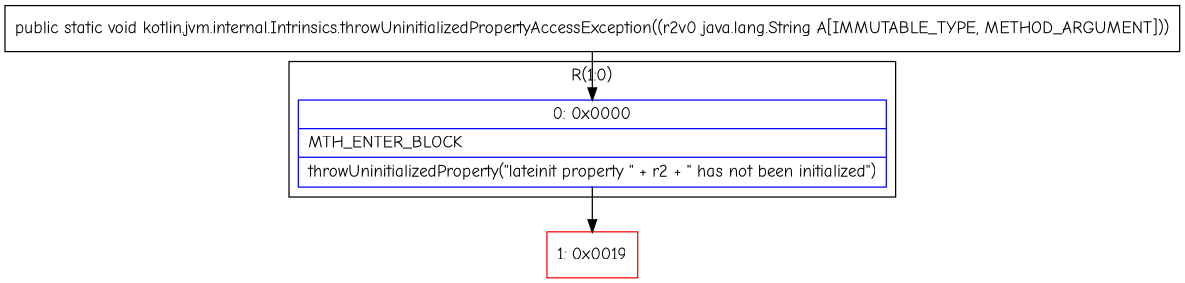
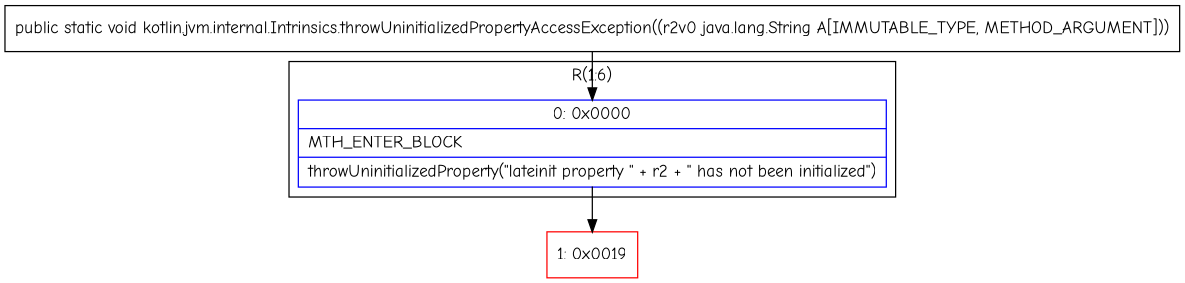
cluster "R(1:0)": label "R(1:0)" -> "R(1:6)"
